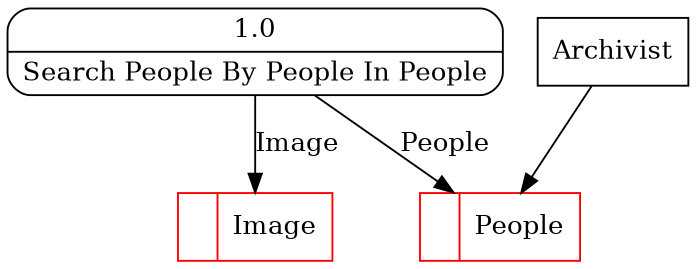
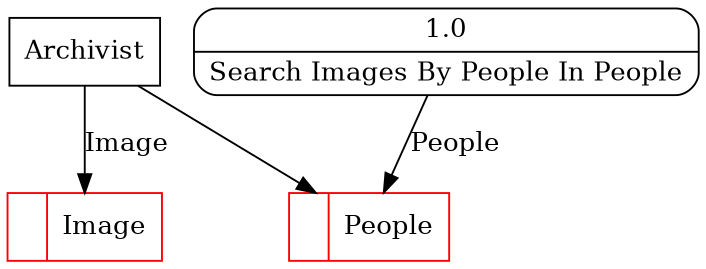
node "1.0": text "Search People By People In People" -> "Search Images By People In People"
edge "1.0" -> "Image": now "Archivist" -> "Image"
